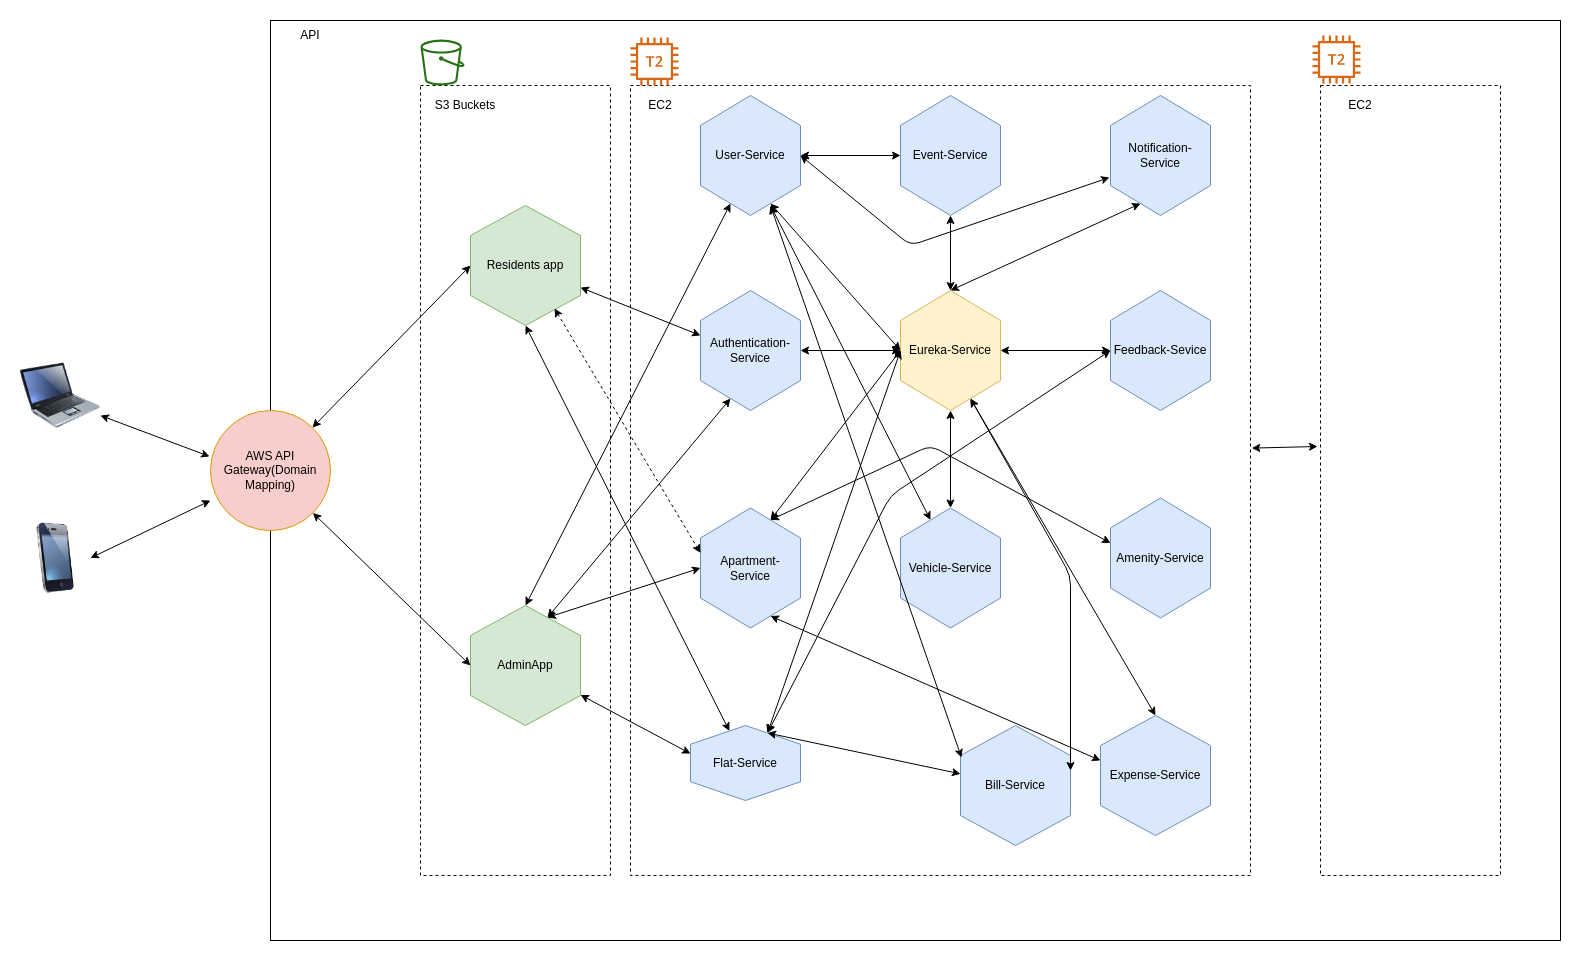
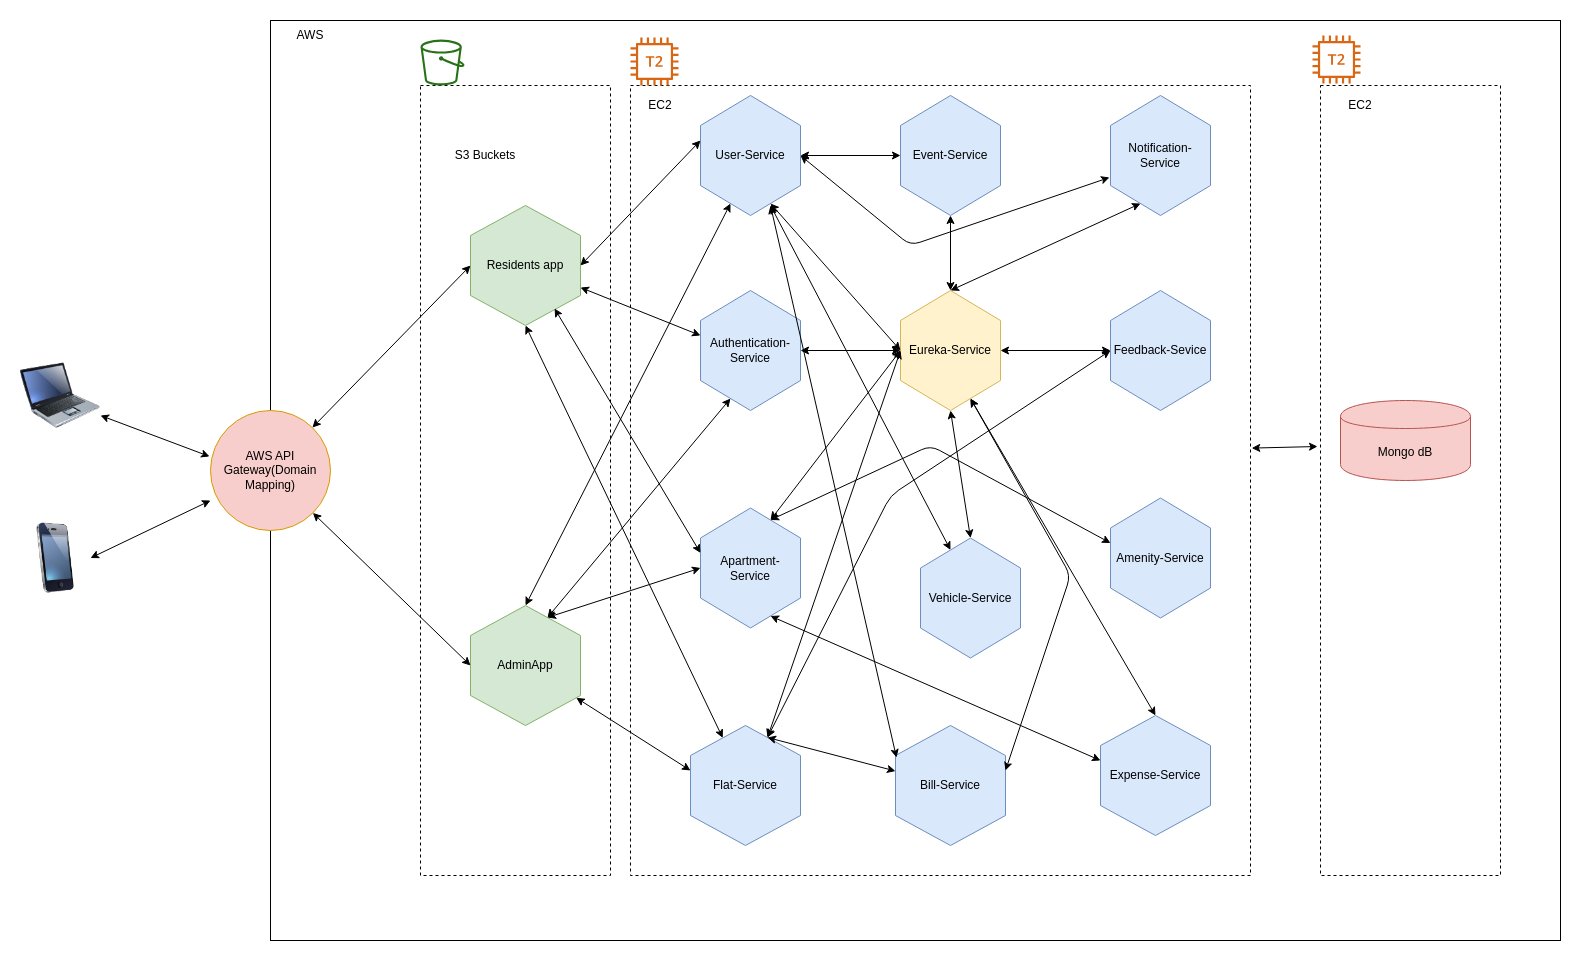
node "API": label "API" -> "AWS"
node "S3 Buckets": moved (466, 106) -> (486, 156)
edge "User-Service" -- "Residents app": added
edge "Eureka-Service" -- "Apartment-Service": arrowhead diamond -> classic
edge "Residents app" -- "Apartment-Service": style dashed -> solid
node "Mongo dB": added
node "Vehicle-Service": moved (951, 568) -> (971, 598)
node "Flat-Service": size 110x75 -> 110x120
node "Bill-Service": moved (1016, 786) -> (951, 786)
